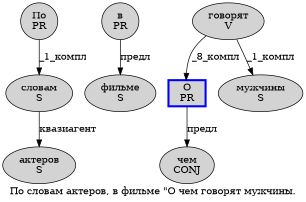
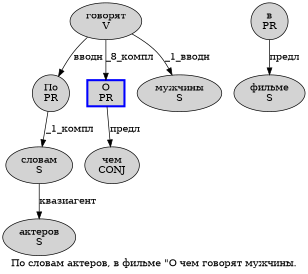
edge "говорят V" -> "По PR": added, label "вводн"
edge "говорят V" -> "мужчины S": label "_1_компл" -> "_1_вводн"
